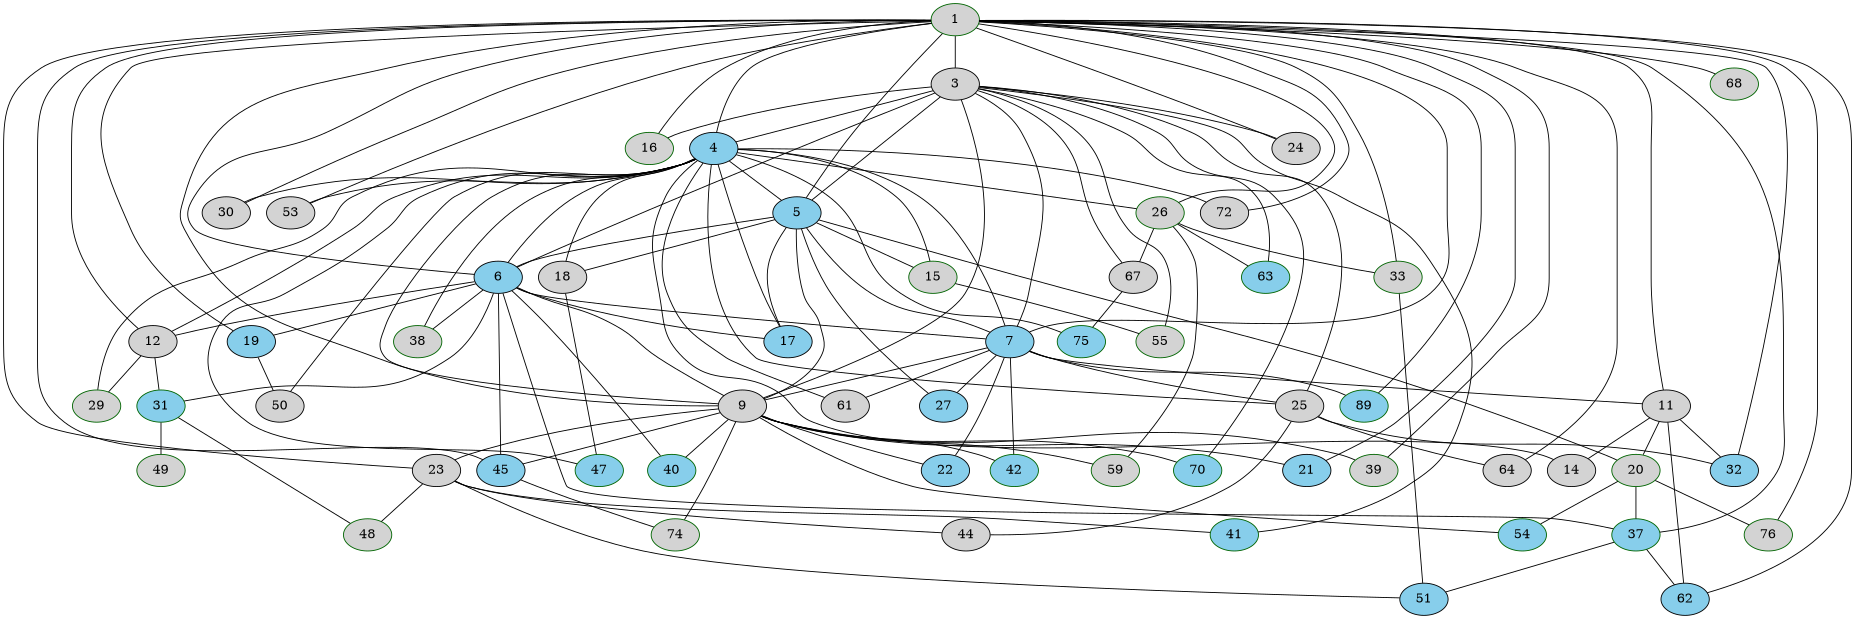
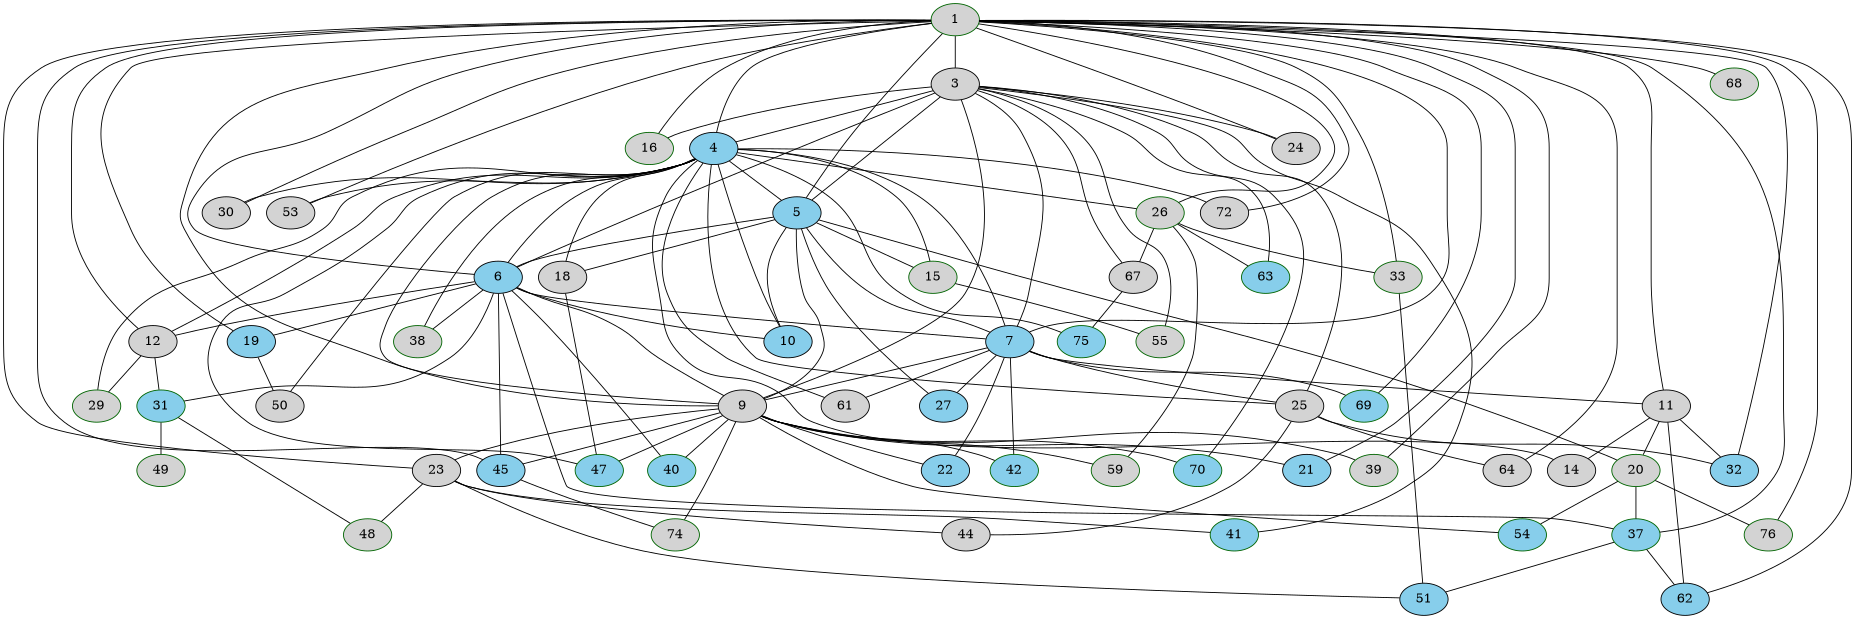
node "17": label "17" -> "10"
node "89": label "89" -> "69"
edge "9" -- "47": added
